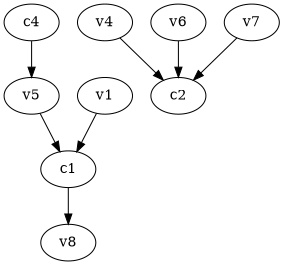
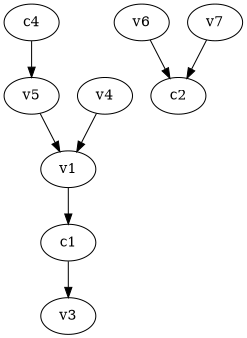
edge "v4" -> "c2": now "v4" -> "v1"
edge "v5" -> "c1": now "v5" -> "v1"
node "v8": label "v8" -> "v3"
